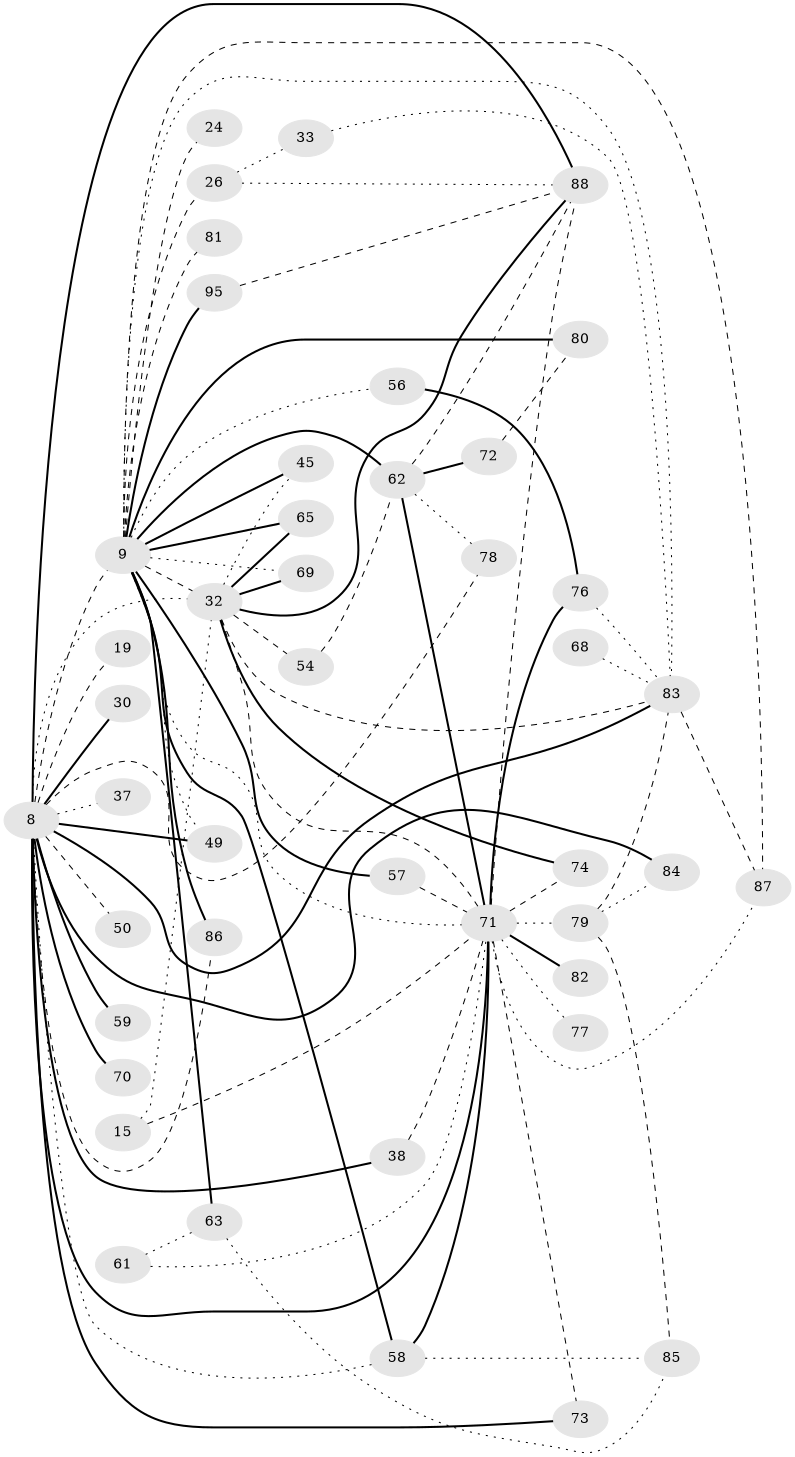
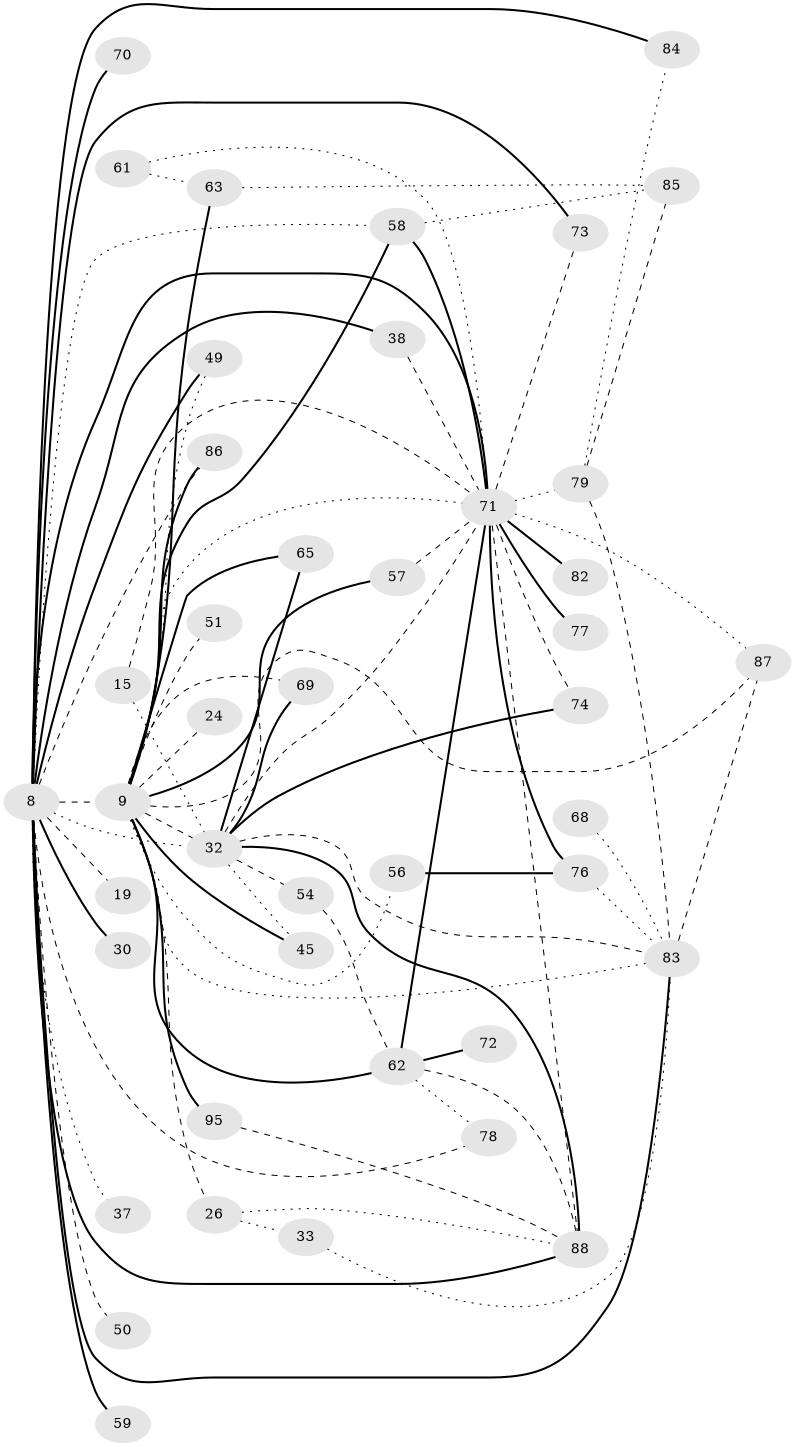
node "81": label "81" -> "51"
node "80": removed
edge "9" -- "69": style dotted -> dashed
edge "71" -- "77": style dotted -> bold
